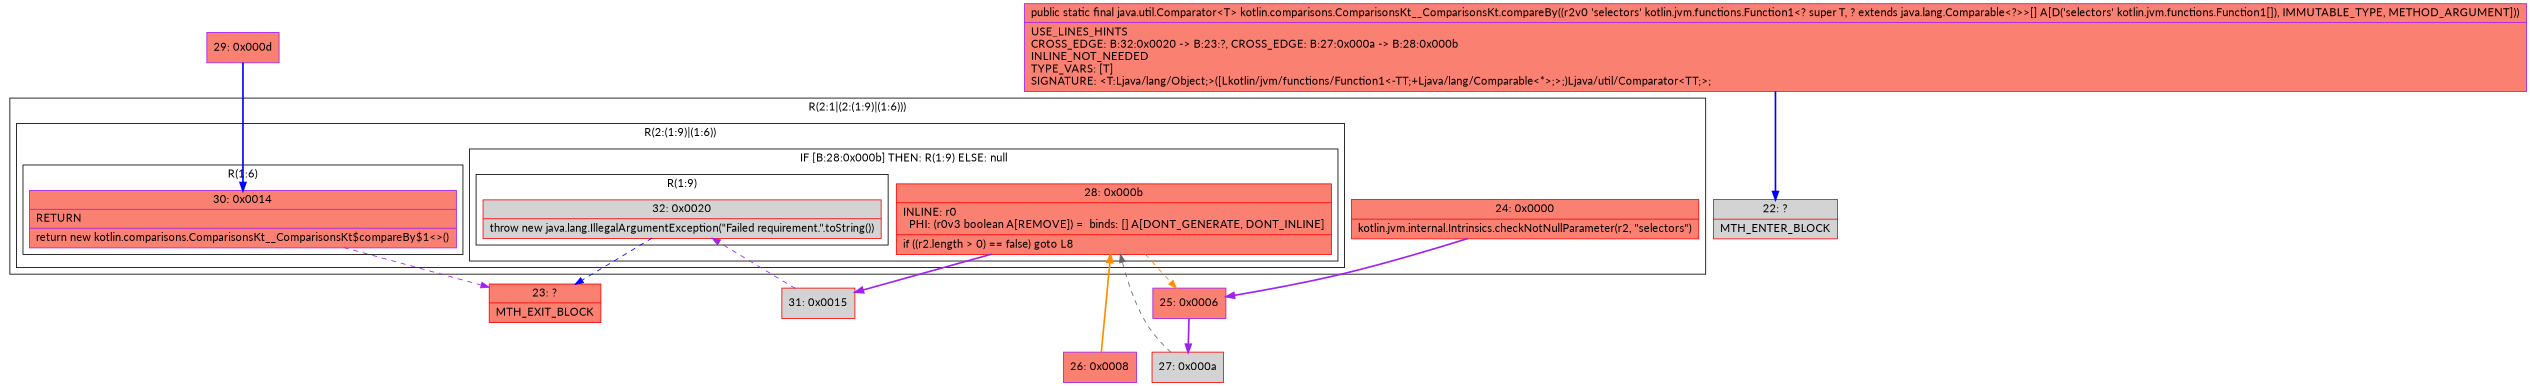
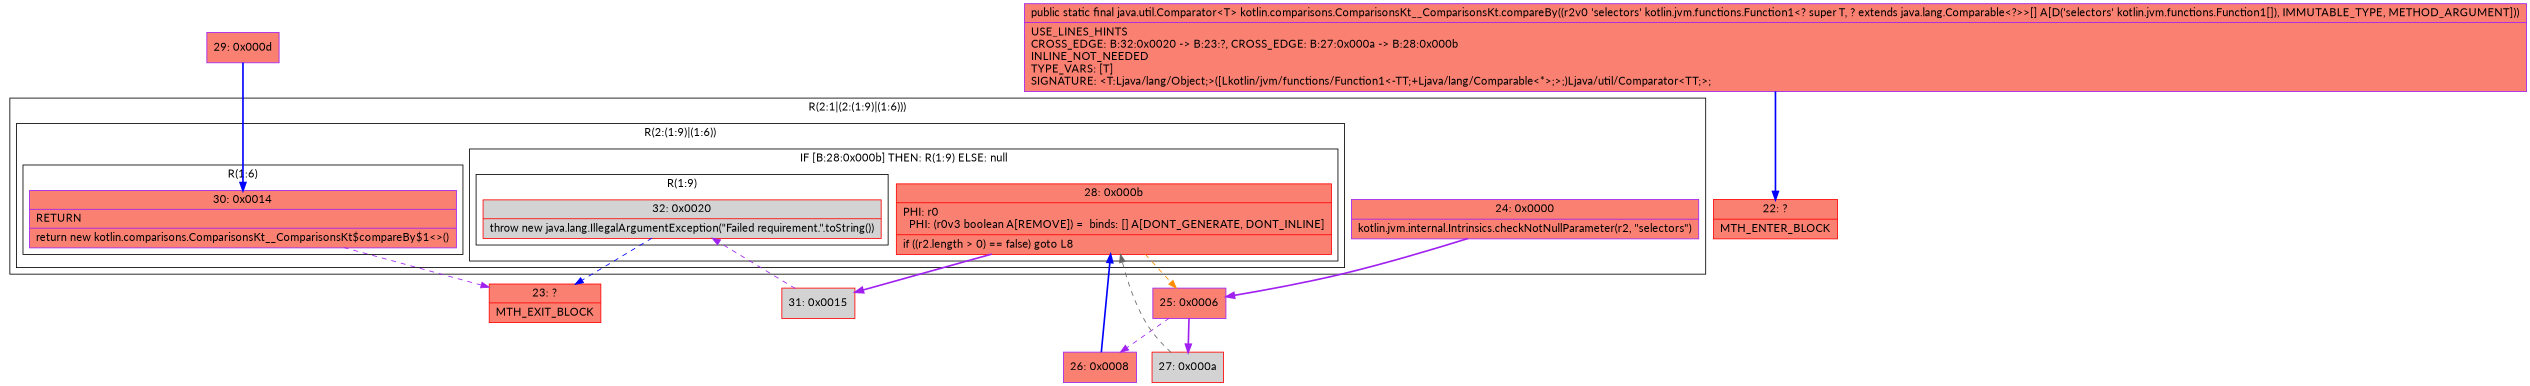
node "28: 0x000b": text "INLINE: r0" -> "PHI: r0"
node "24: 0x0000": color red -> purple
node "22: ?": fillcolor lightgrey -> salmon
edge "26: 0x0008" -> "28: 0x000b": color darkorange -> blue
edge "25: 0x0006" -> "26: 0x0008": added
